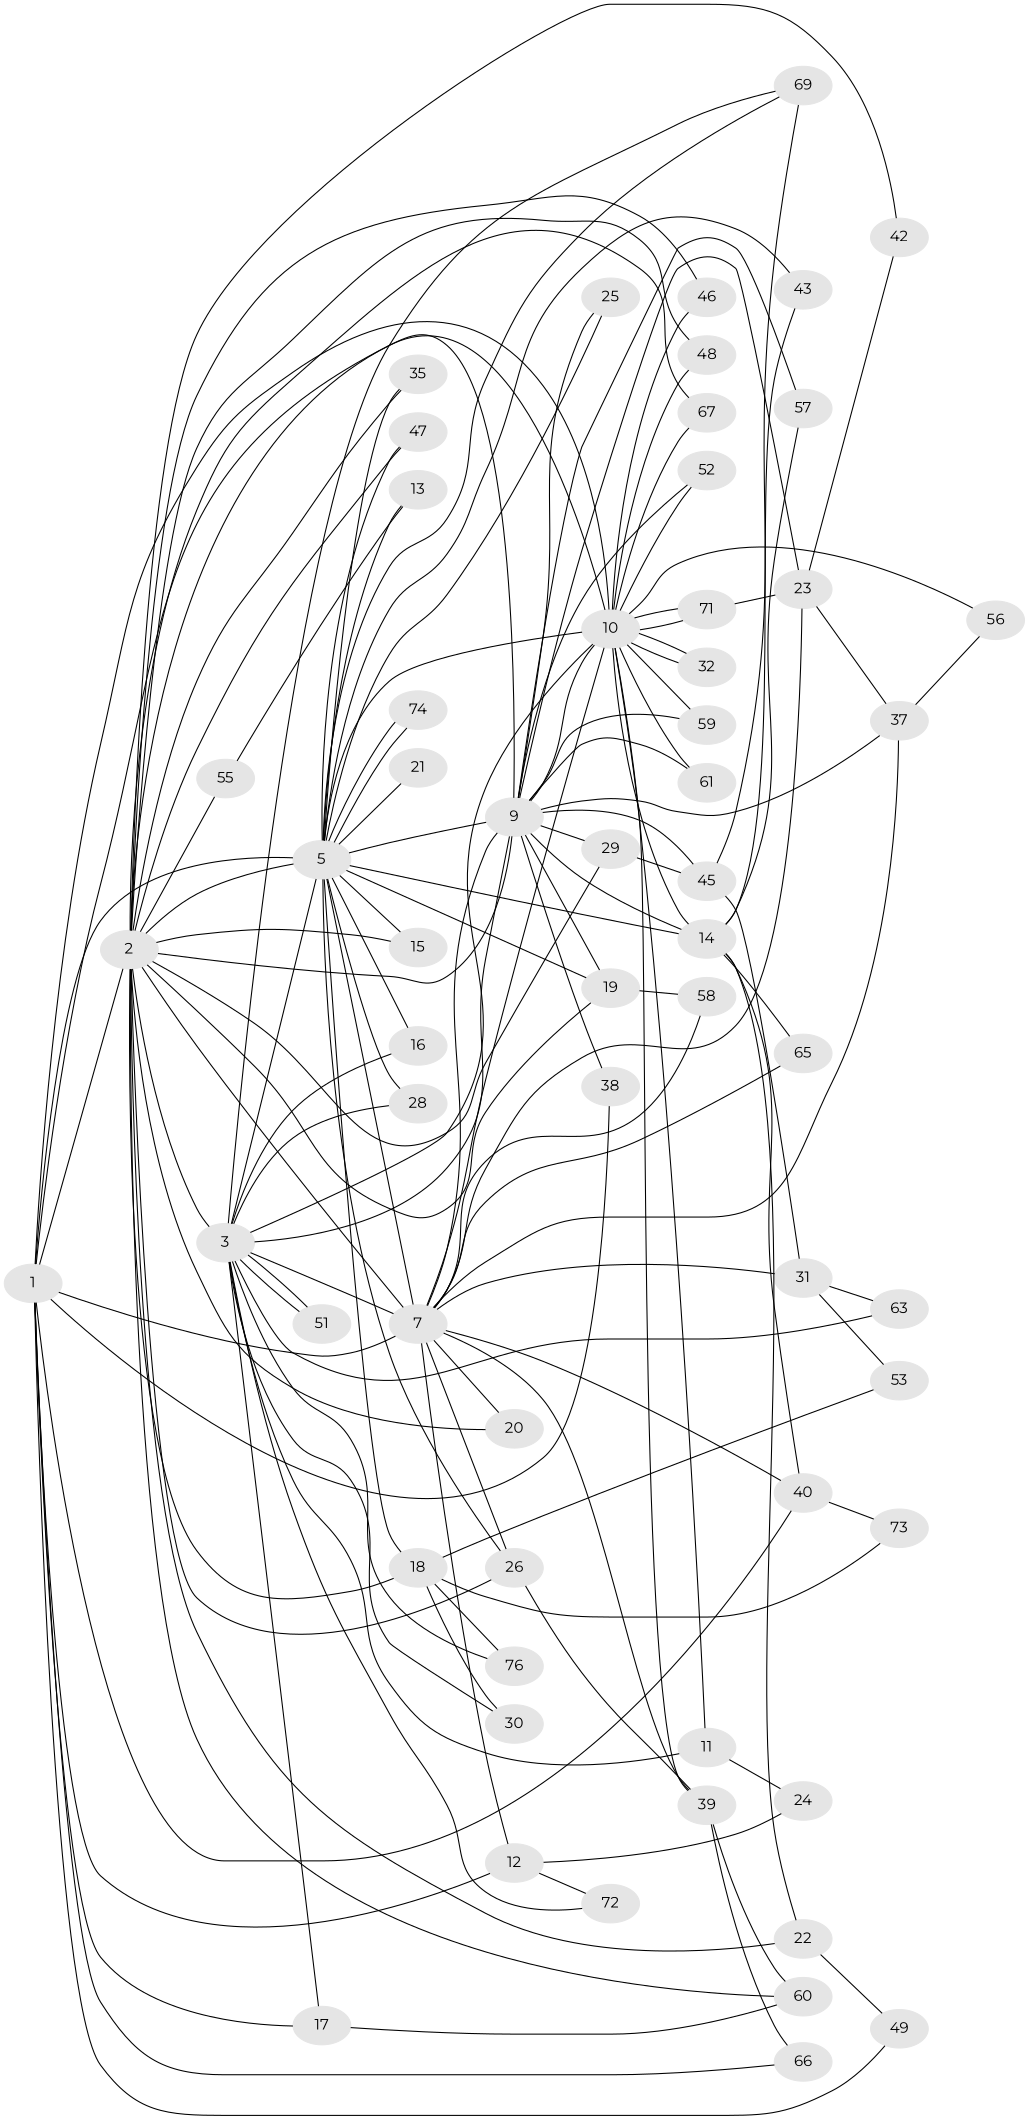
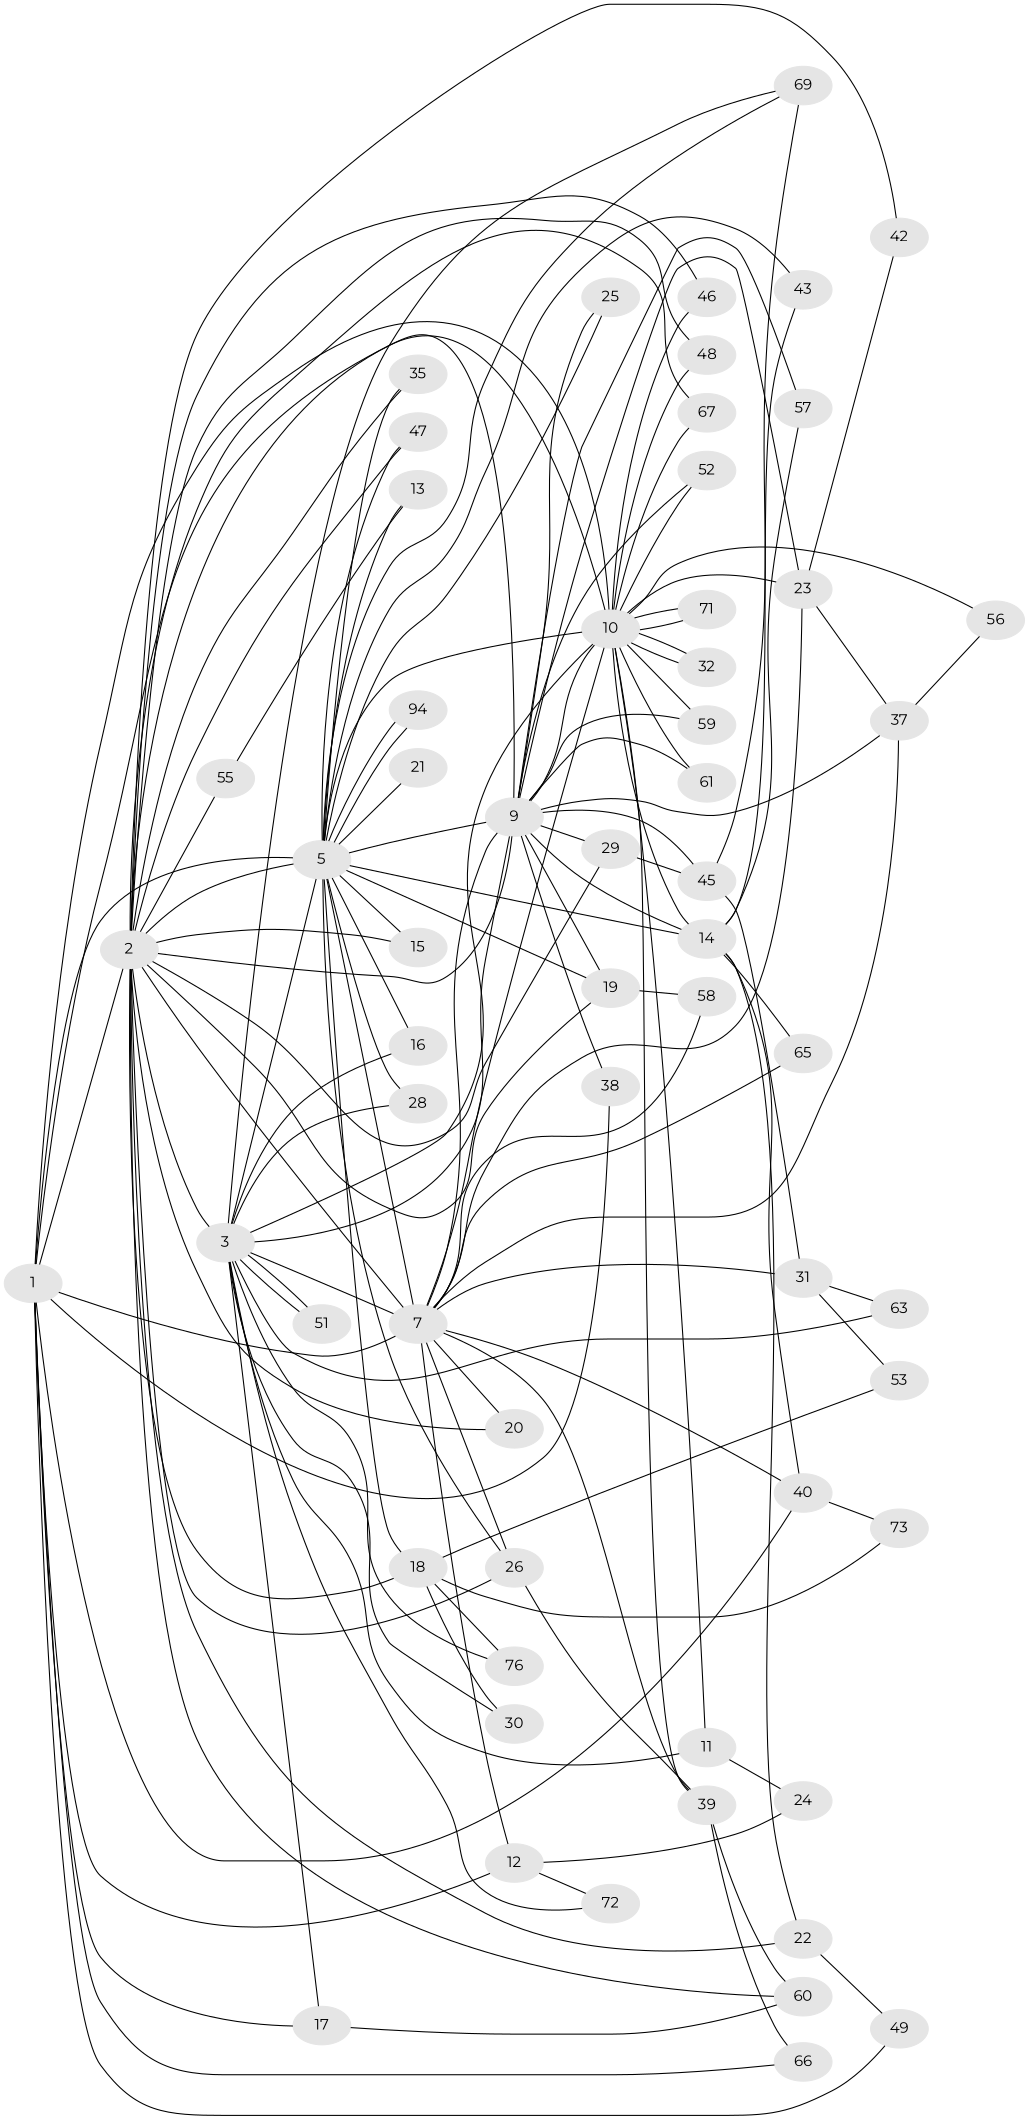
edge "23" -- "71": now "23" -- "10"
node "74": label "74" -> "94"
